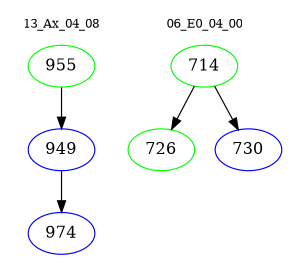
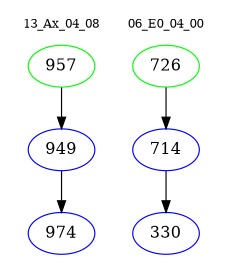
node "955": label "955" -> "957"
node "714": color green -> blue
edge "714" -> "726": reversed
node "730": label "730" -> "330"
